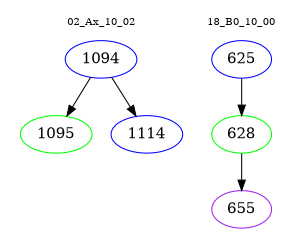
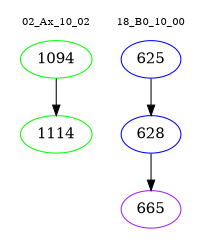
node "1094": color blue -> green
node "1095": removed
node "1114": color blue -> green
node "628": color green -> blue
node "655": label "655" -> "665"
